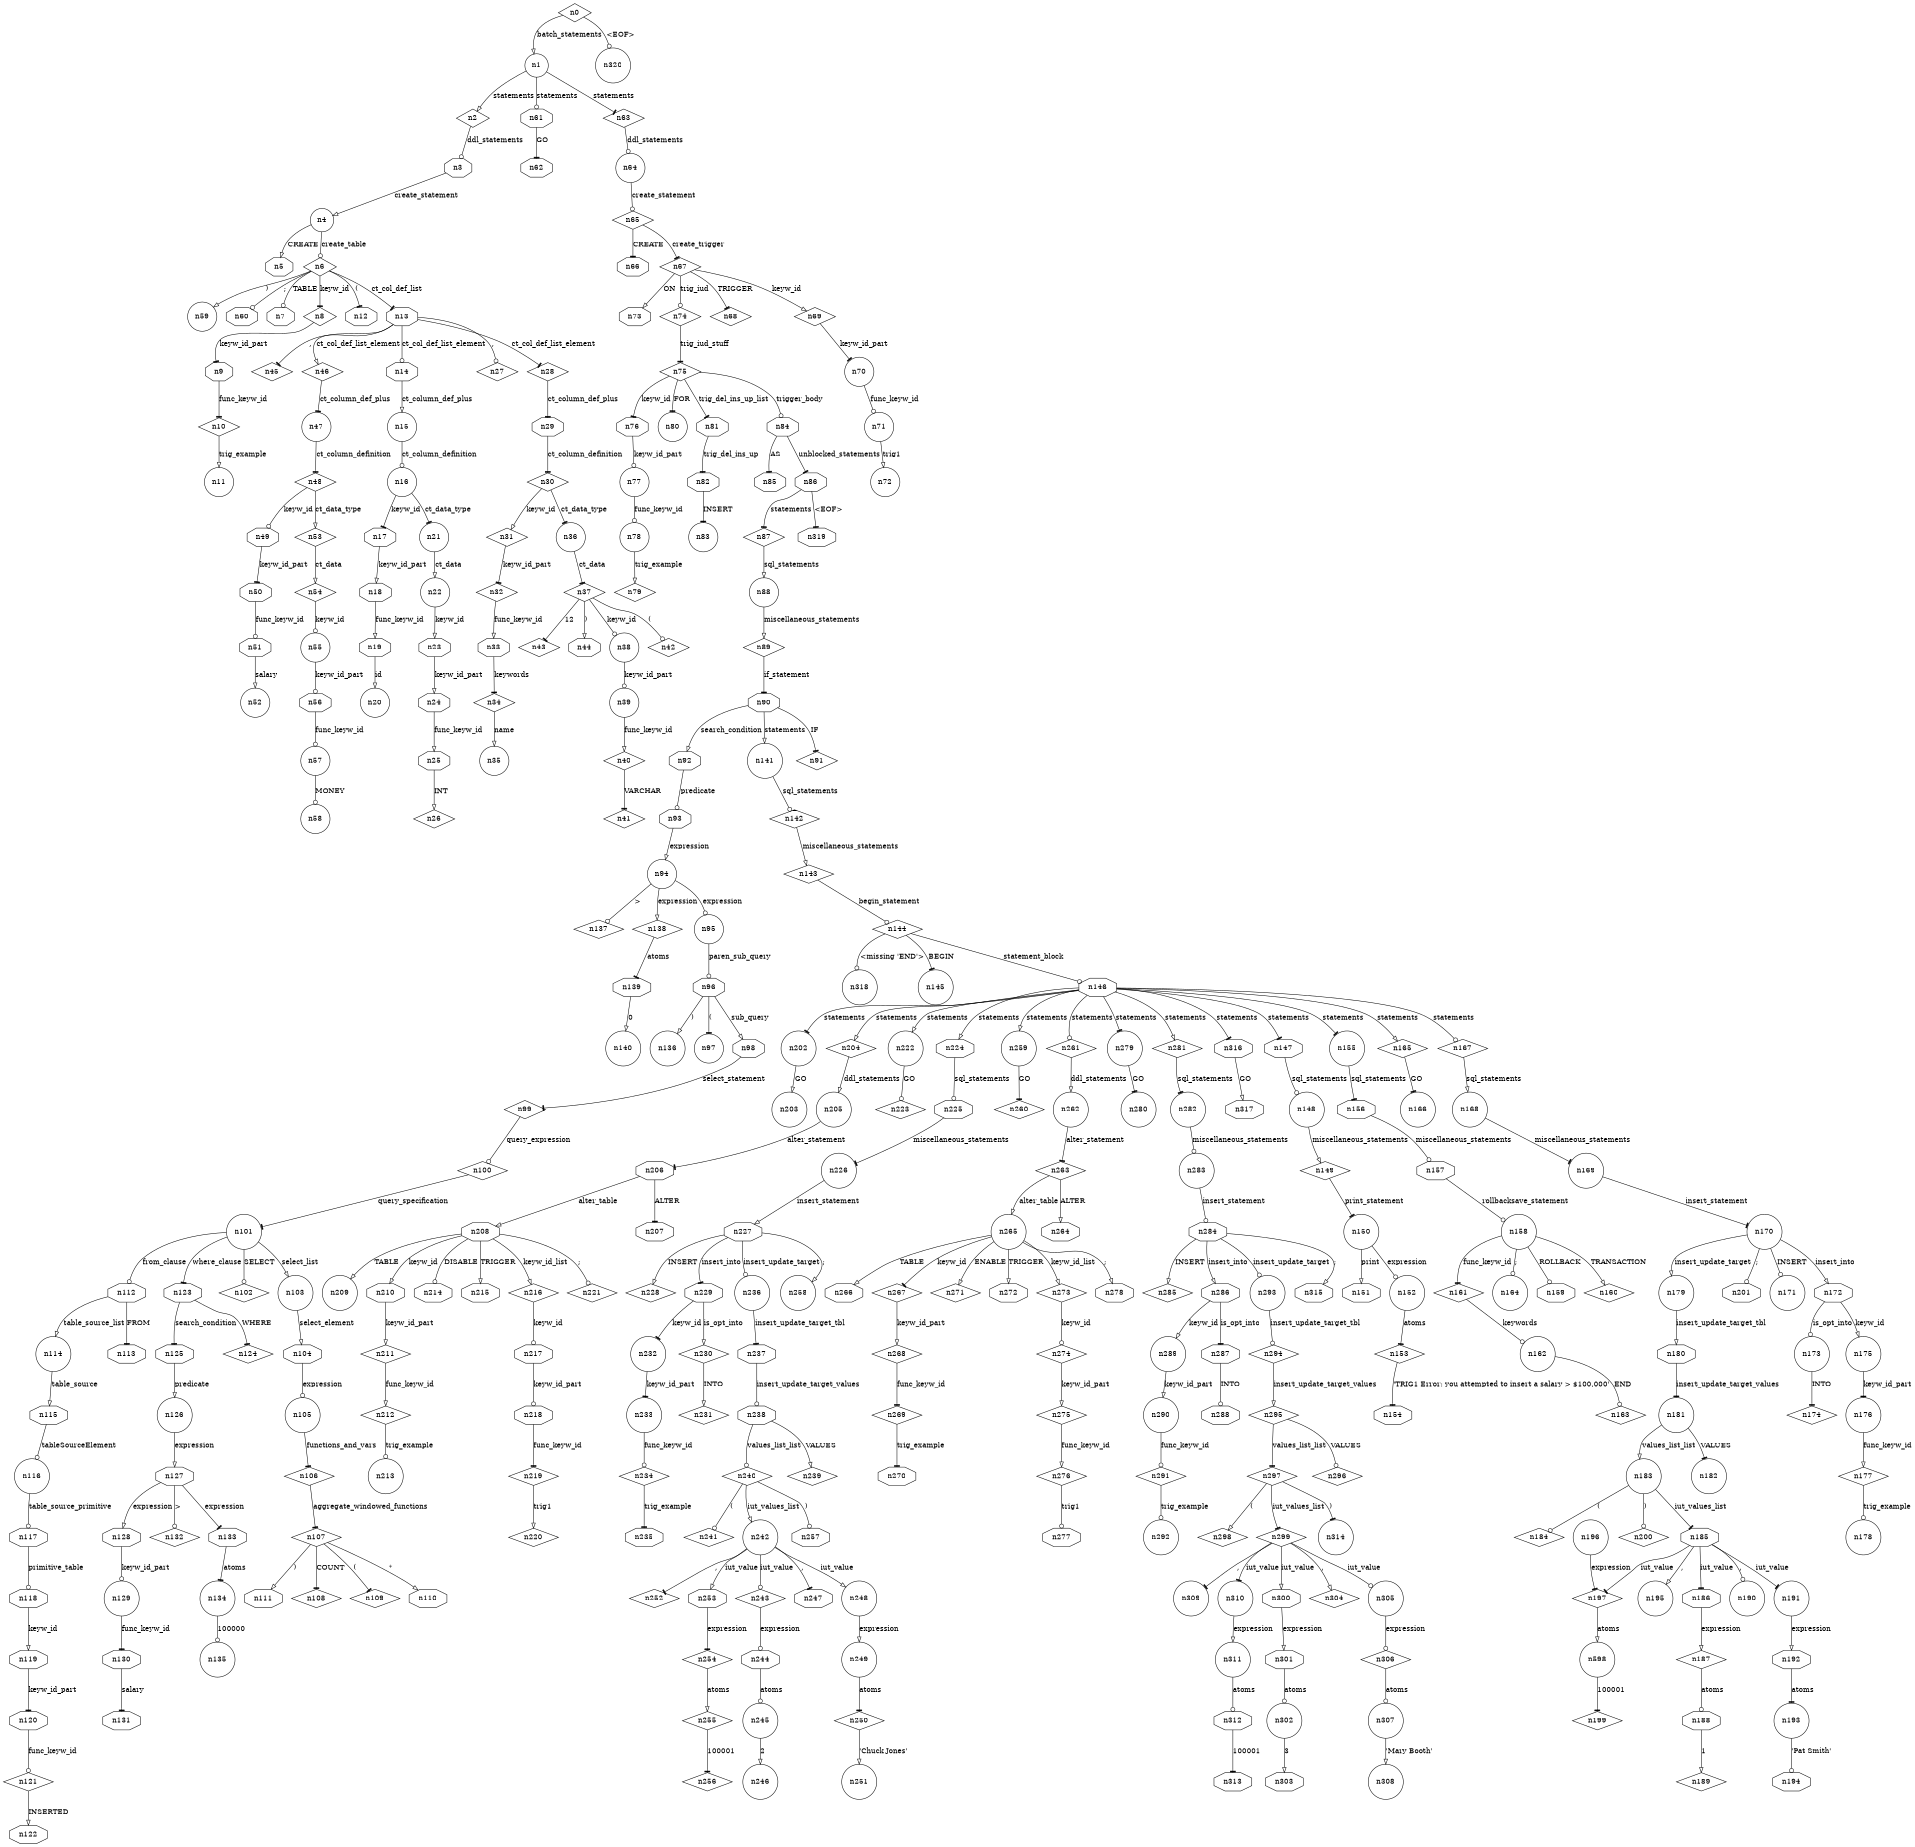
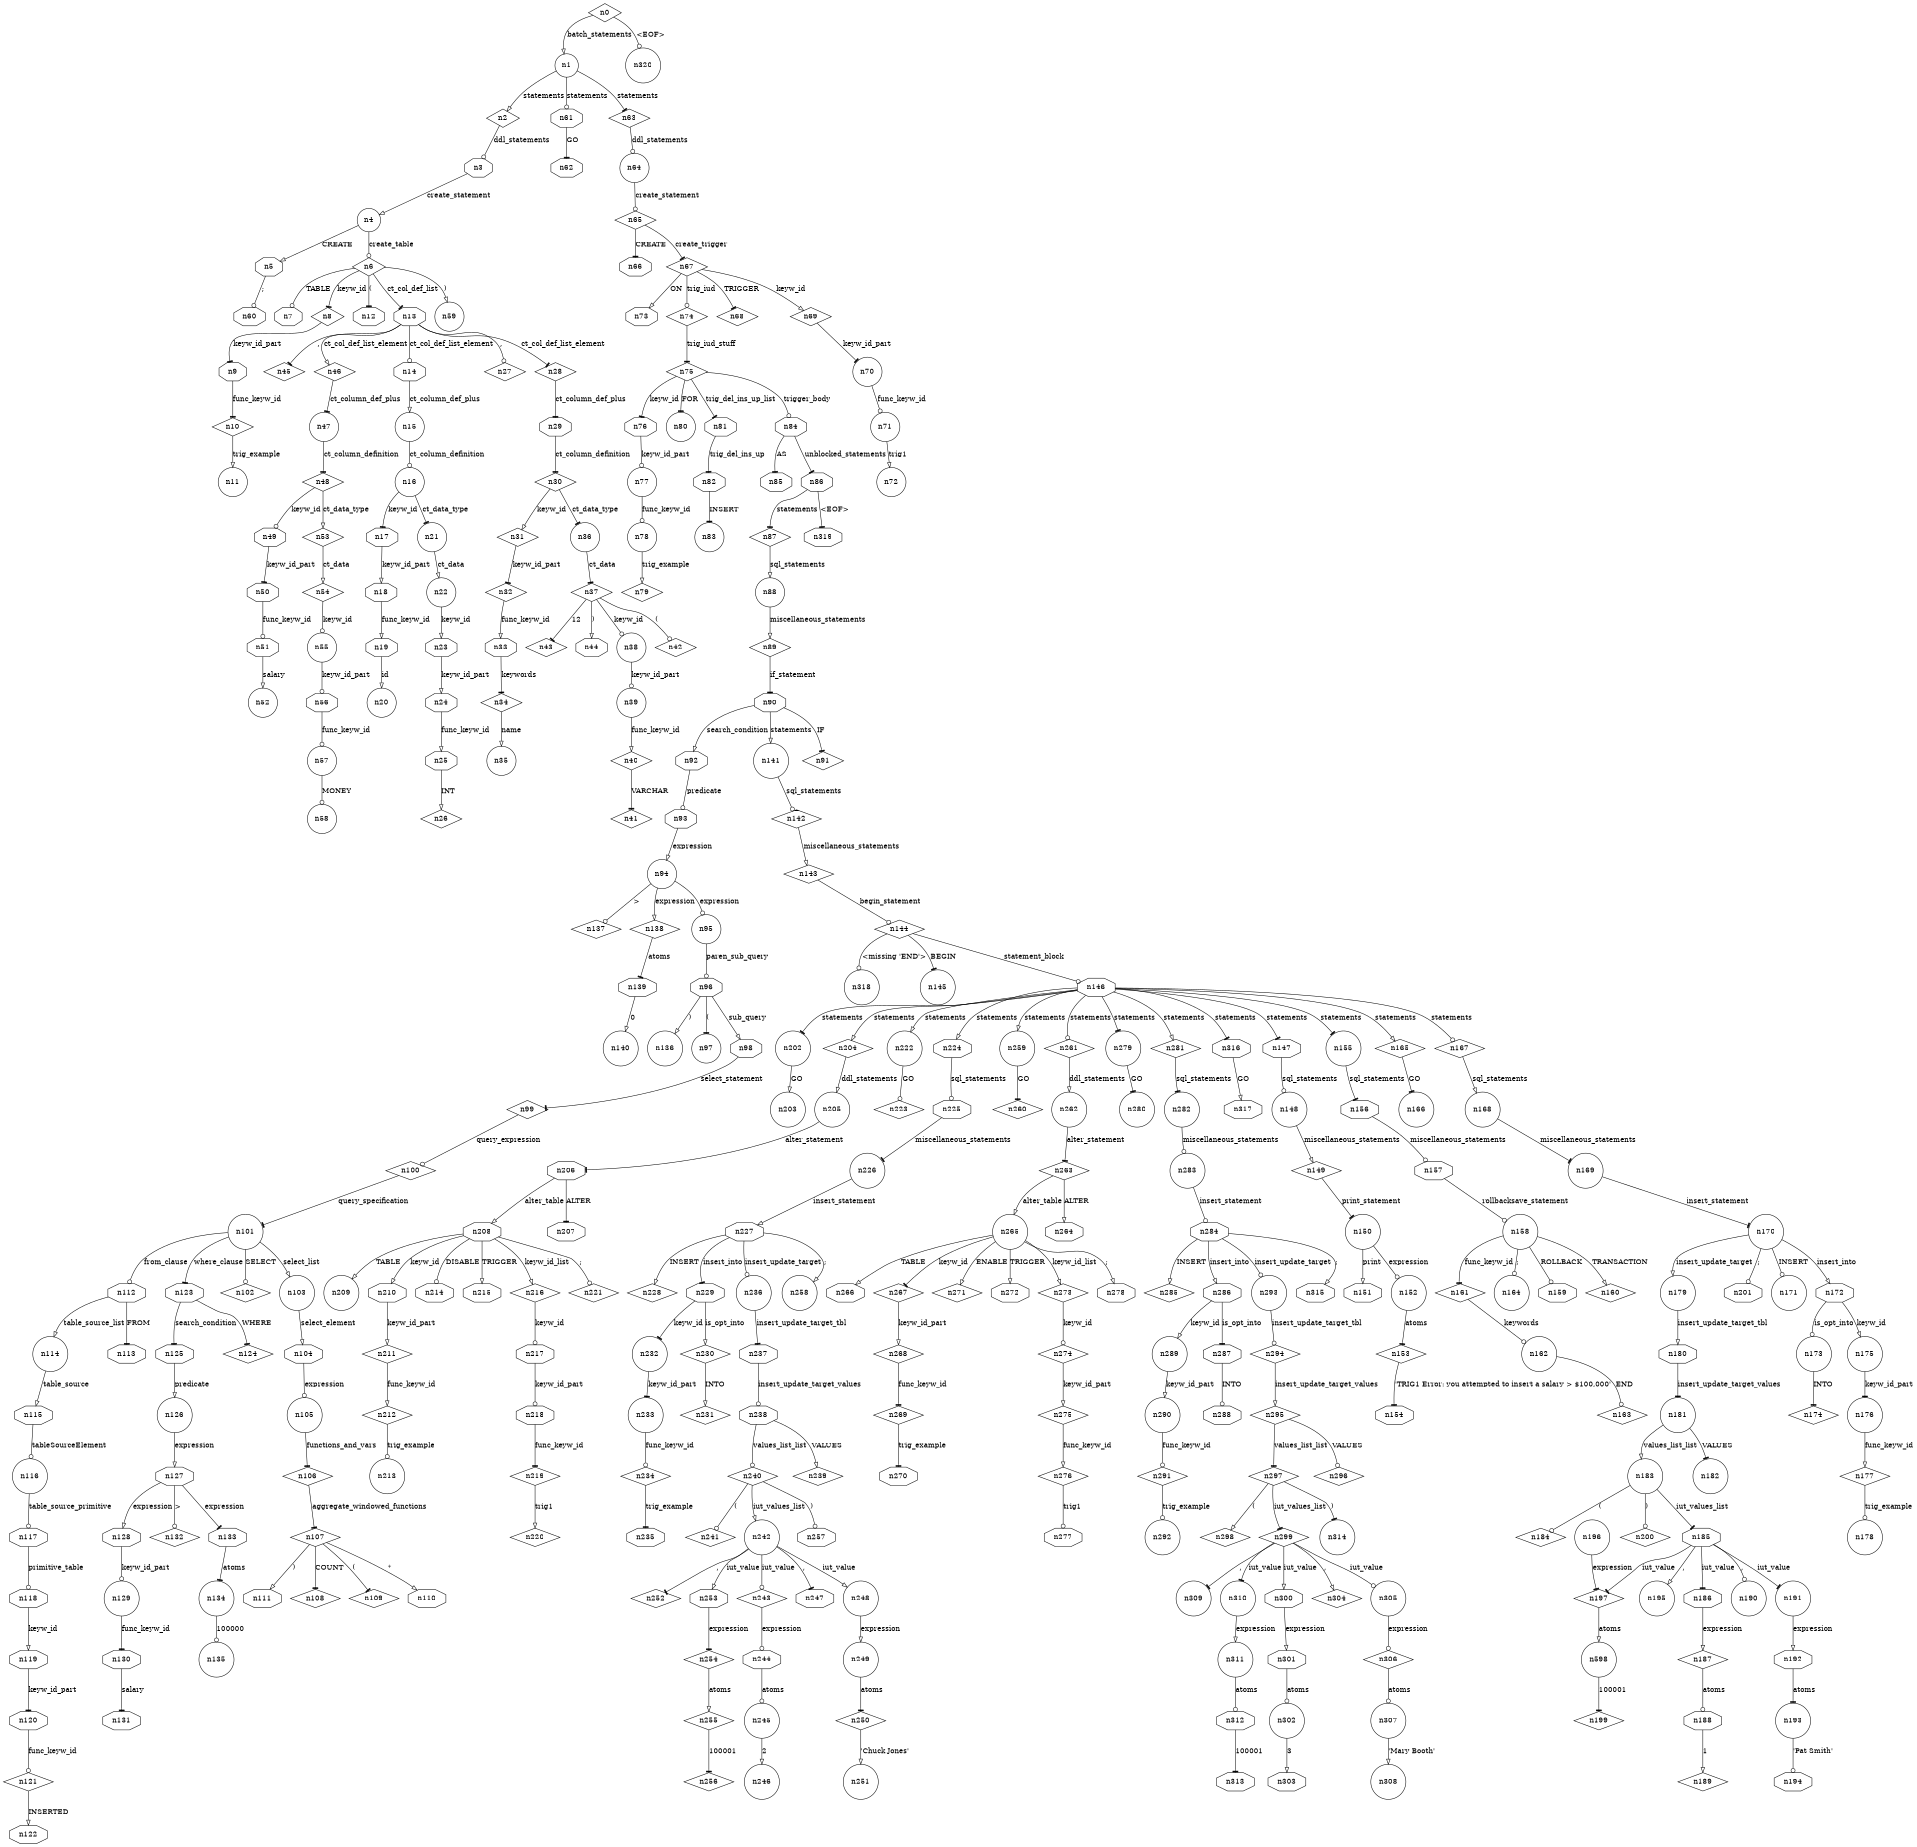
edge "n6" -> "n60": now "n5" -> "n60"
